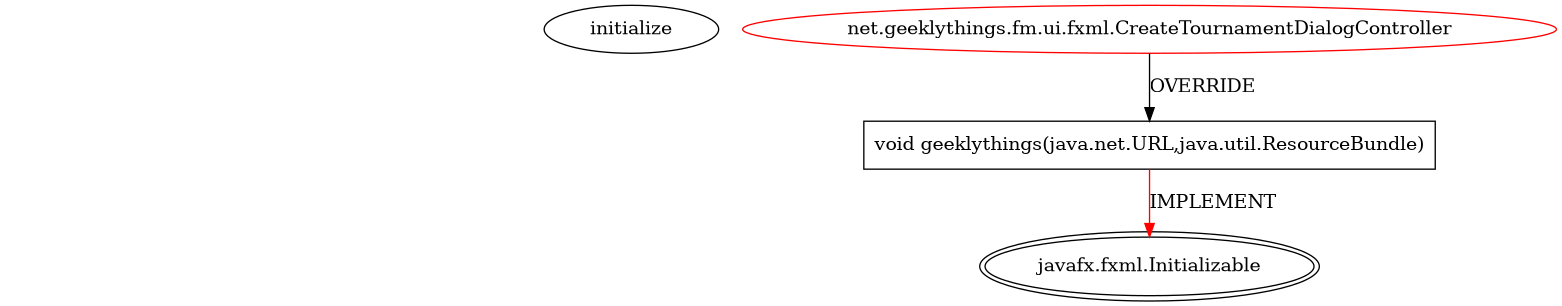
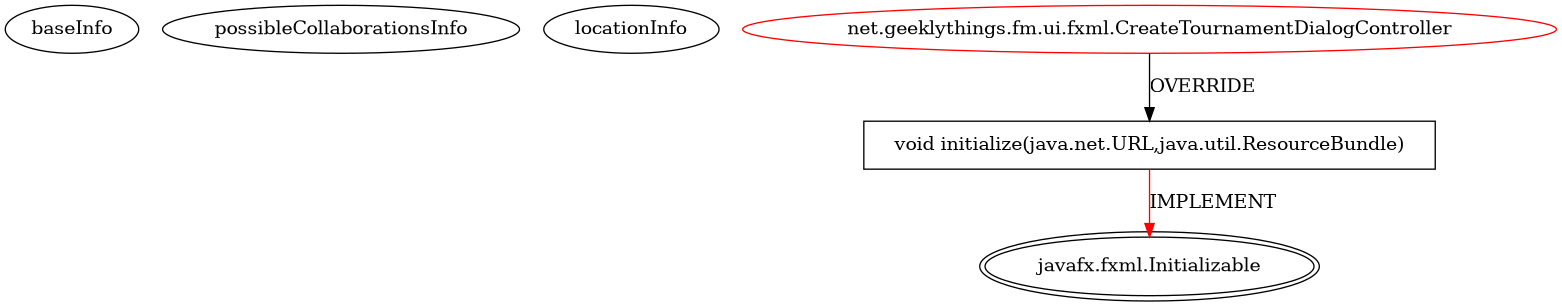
node "baseInfo": added
node "possibleCollaborationsInfo": added
node "initialize": label "initialize" -> "locationInfo"
node "void geeklythings(java.net.URL,java.util.ResourceBundle)": label "void geeklythings(java.net.URL,java.util.ResourceBundle)" -> "void initialize(java.net.URL,java.util.ResourceBundle)"
